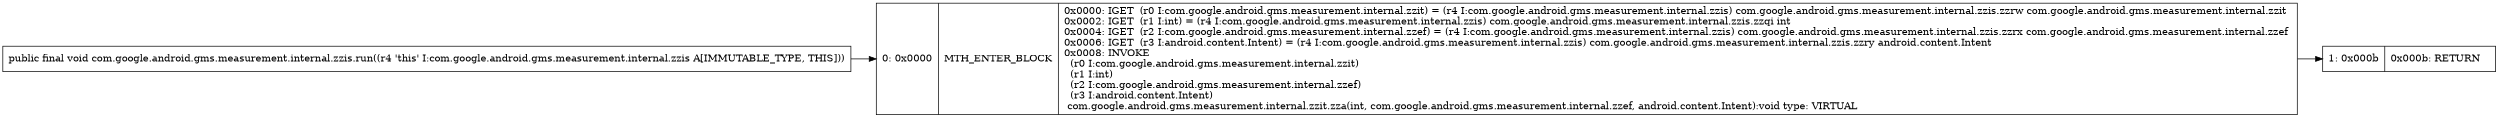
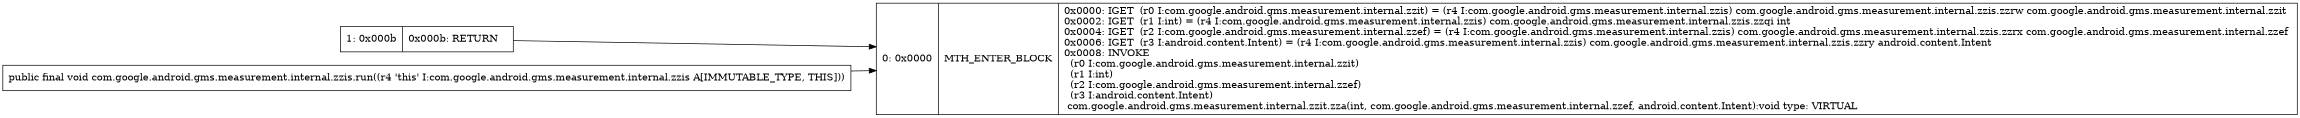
edge "0: 0x0000" -> "1: 0x000b": reversed
